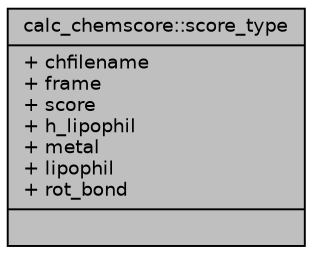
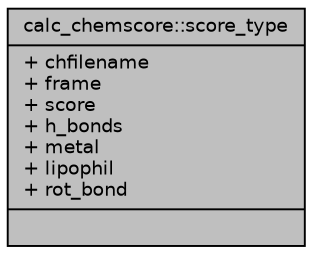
node "calc_chemscore::score_type": text "+ h_lipophil" -> "+ h_bonds"
